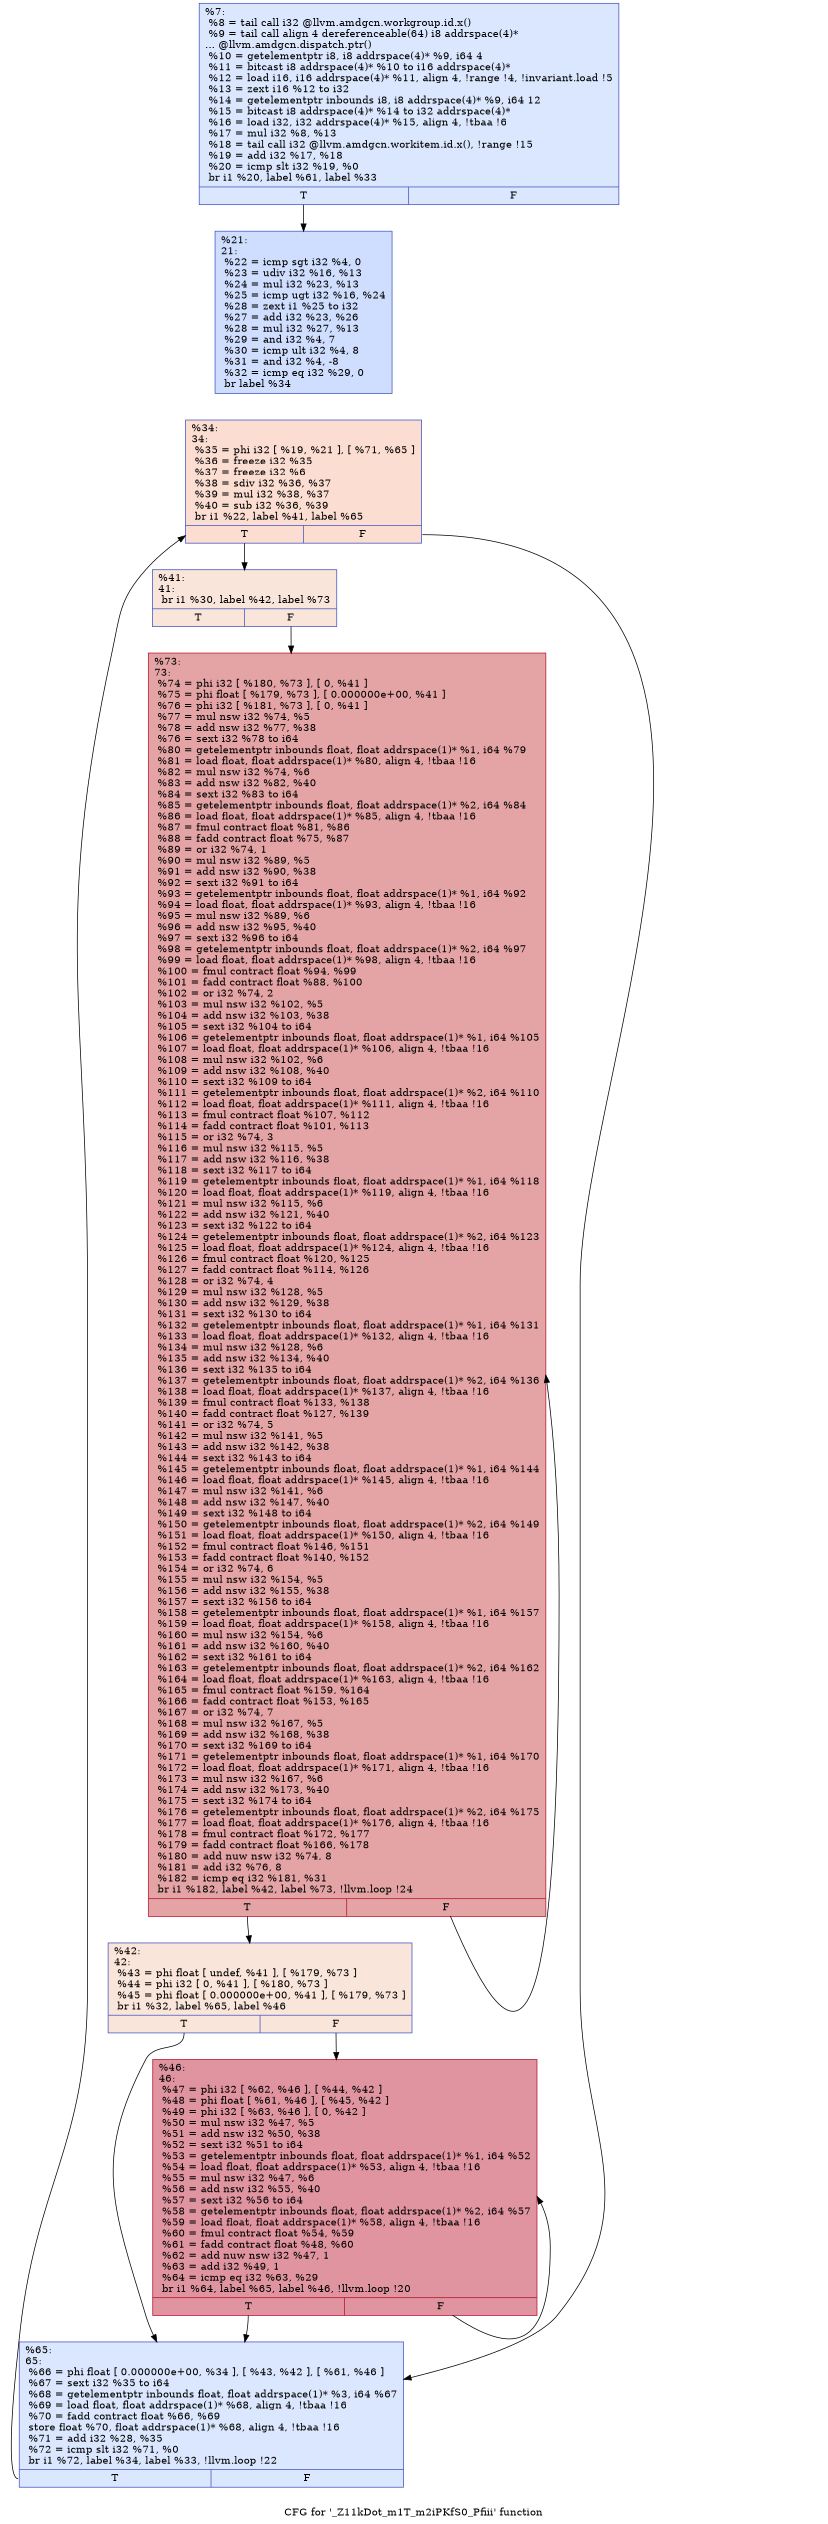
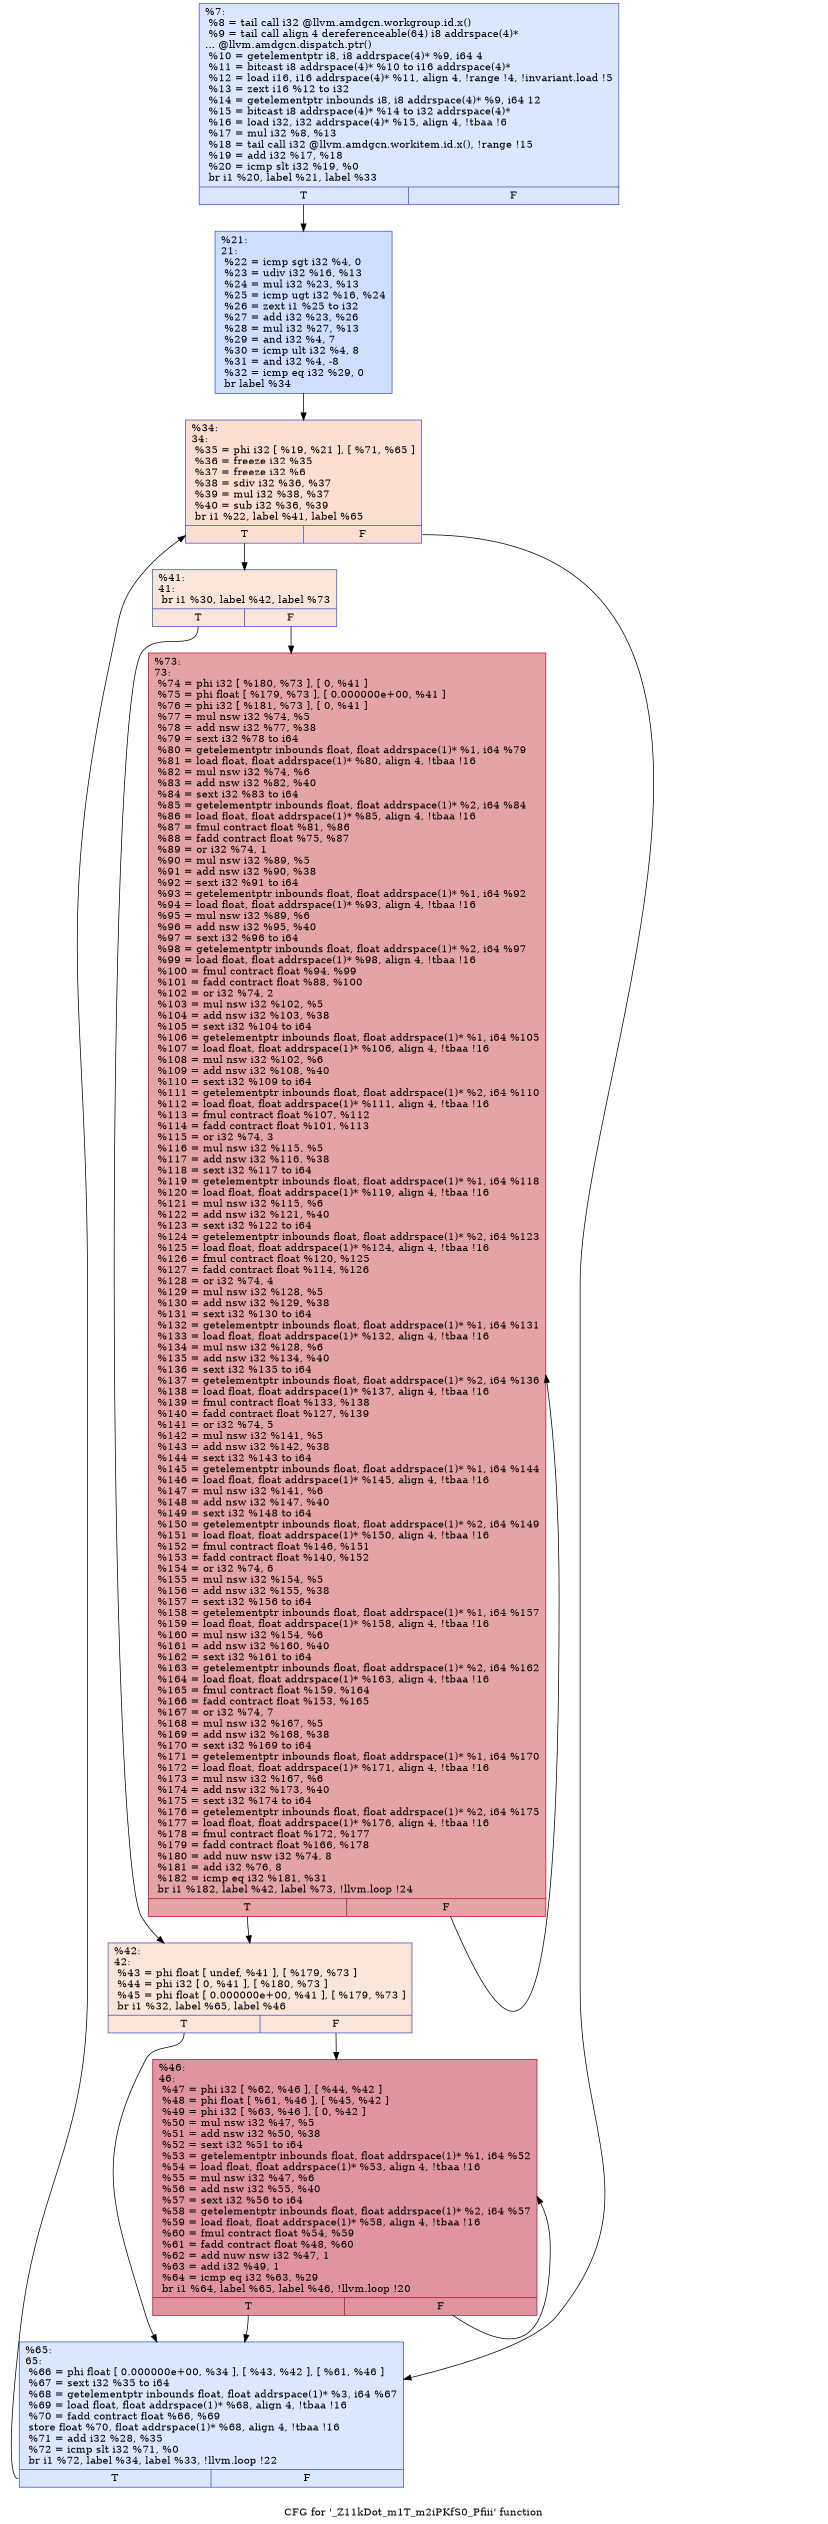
node "%7:": text "br i1 %20, label %61, label %33" -> "br i1 %20, label %21, label %33"
node "%21:": text "%28 = zext i1 %25 to i32" -> "%26 = zext i1 %25 to i32"
edge "%21:" -> "%34:": added
node "%73:": text "%76 = sext i32 %78 to i64" -> "%79 = sext i32 %78 to i64"
edge "%41:" -> "%42:": added
